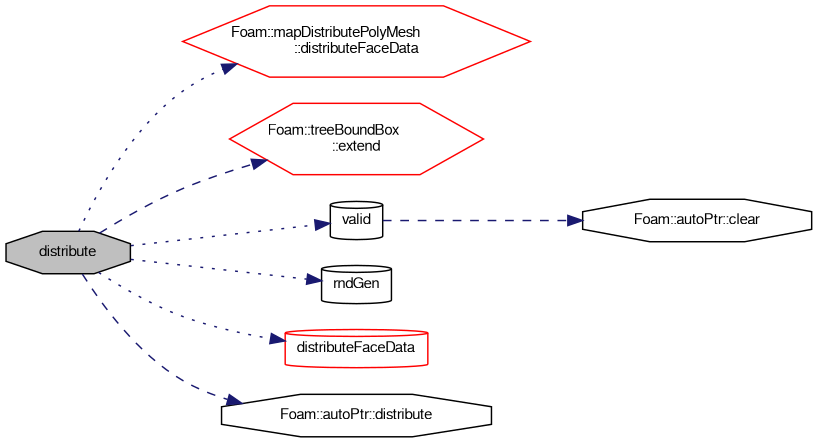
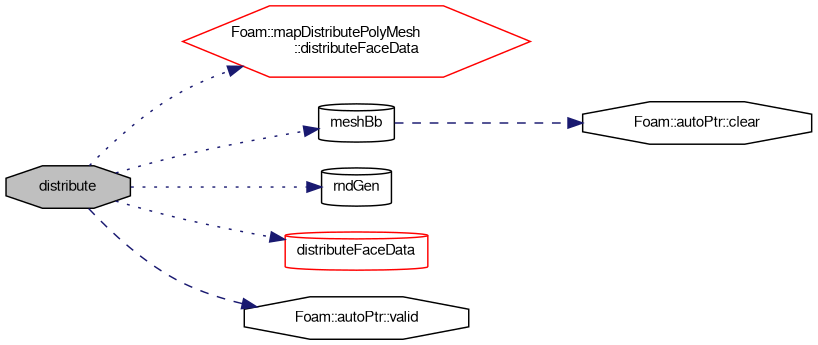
node "Foam::treeBoundBox ::extend": removed
node "valid": label "valid" -> "meshBb"
node "Foam::autoPtr::distribute": label "Foam::autoPtr::distribute" -> "Foam::autoPtr::valid"
